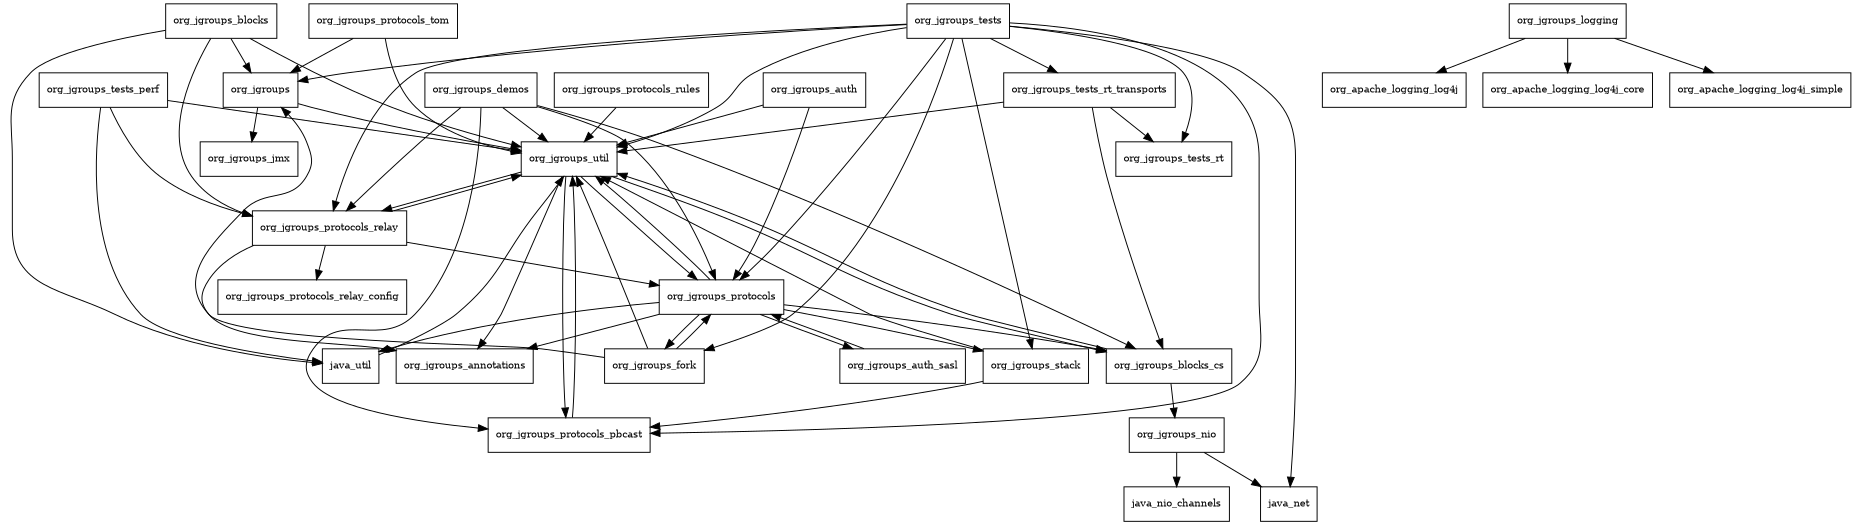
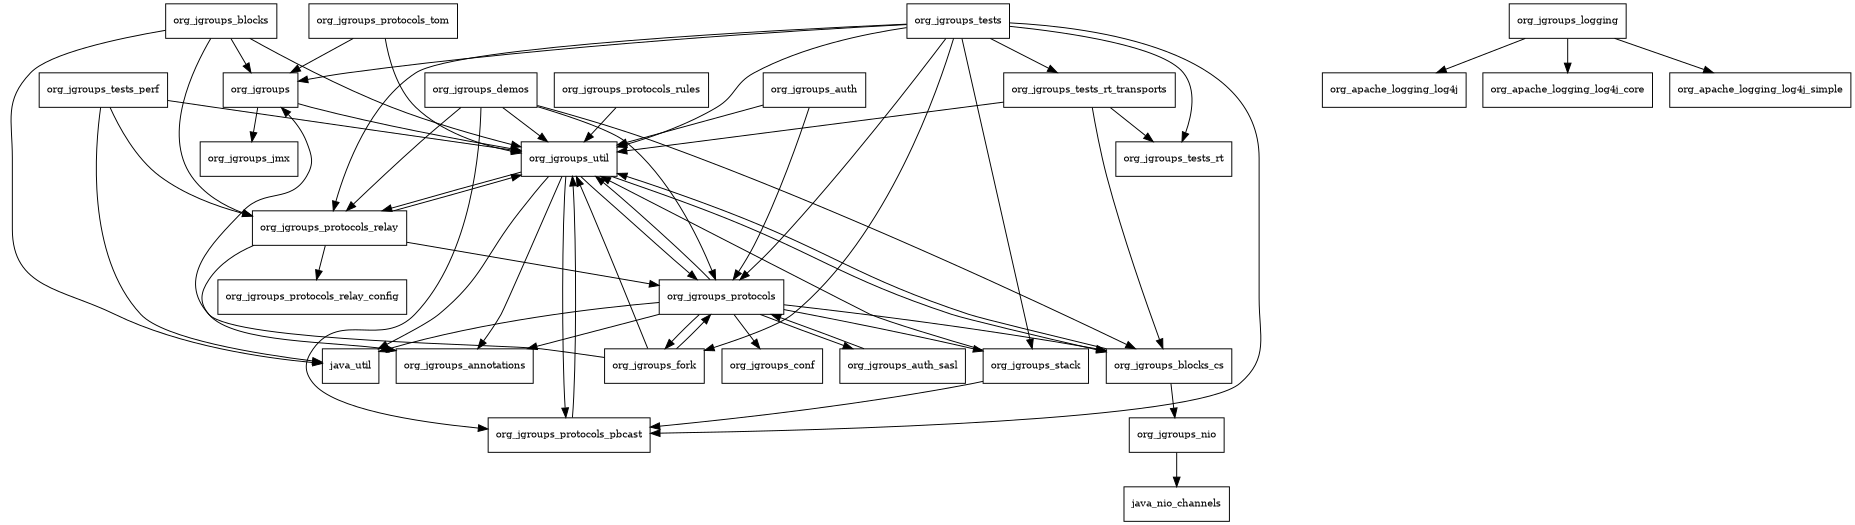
edge "java_util" -> "org_jgroups_util": reversed
node "org_jgroups_conf": added
node "java_net": removed
